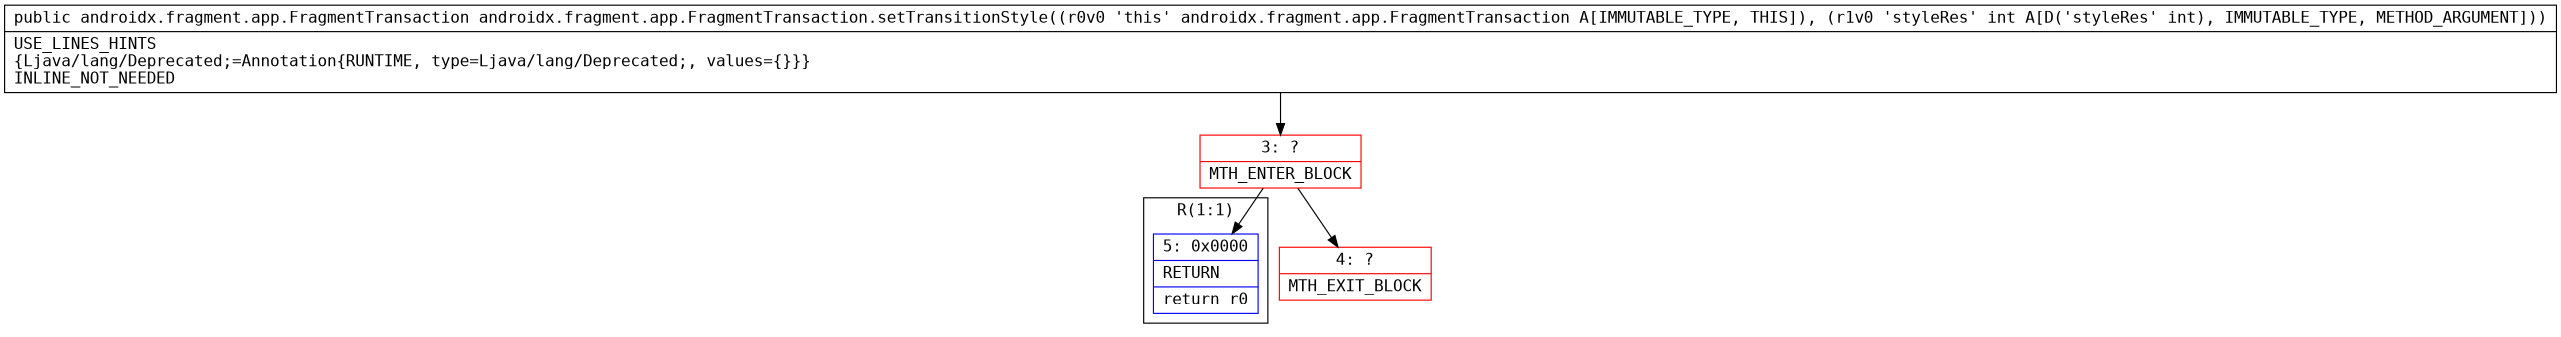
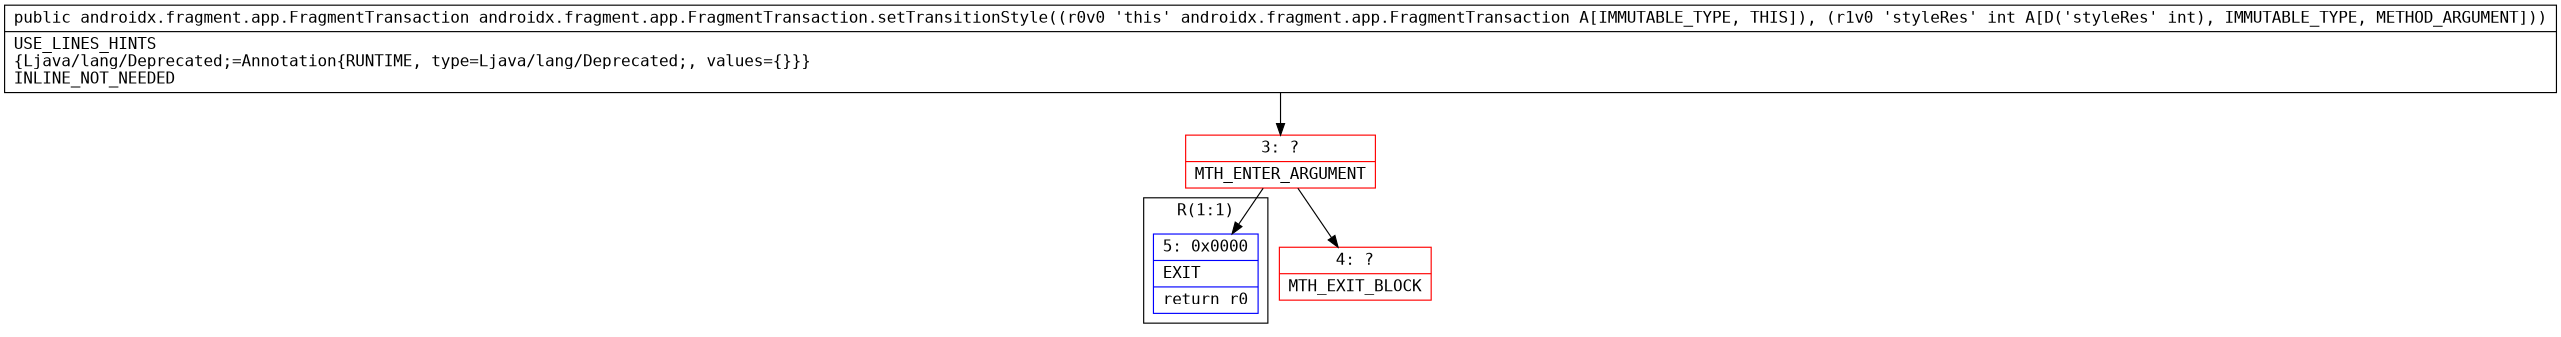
node "3: ?": text "MTH_ENTER_BLOCK" -> "MTH_ENTER_ARGUMENT"
node "5: 0x0000": text "RETURN" -> "EXIT"
